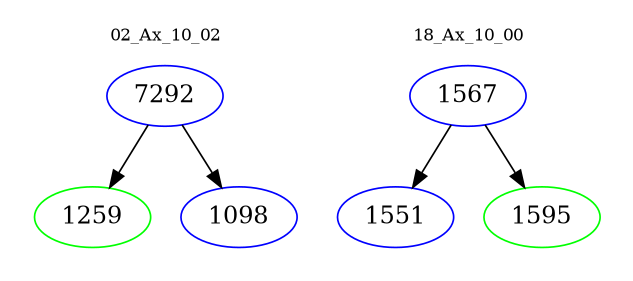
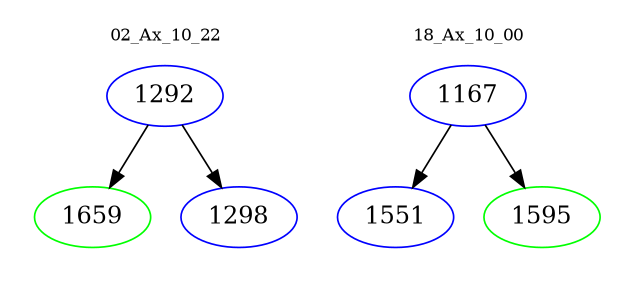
cluster "02_Ax_10_02": label "02_Ax_10_02" -> "02_Ax_10_22"
node "7292": label "7292" -> "1292"
node "1567": label "1567" -> "1167"
node "1259": label "1259" -> "1659"
node "1098": label "1098" -> "1298"
